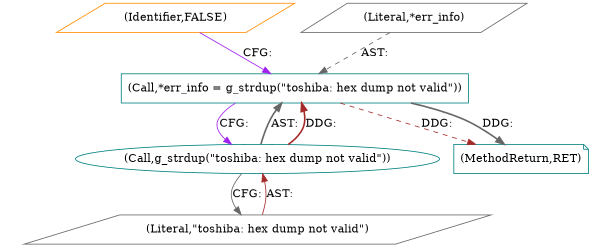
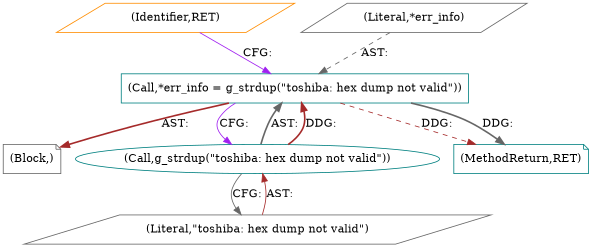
node "(Identifier,FALSE)": label "(Identifier,FALSE)" -> "(Identifier,RET)"
node "(Block,)": added
